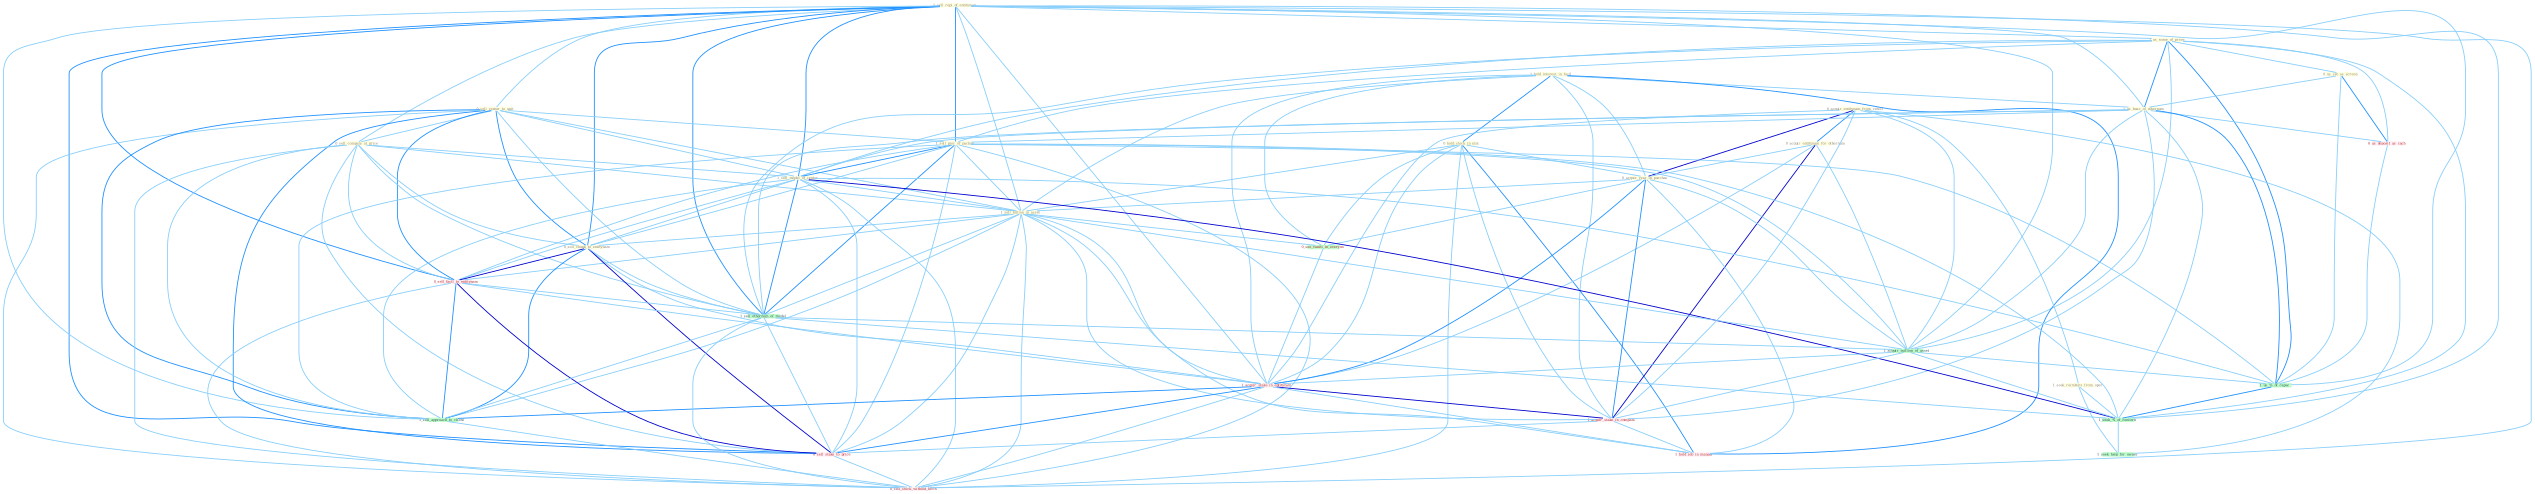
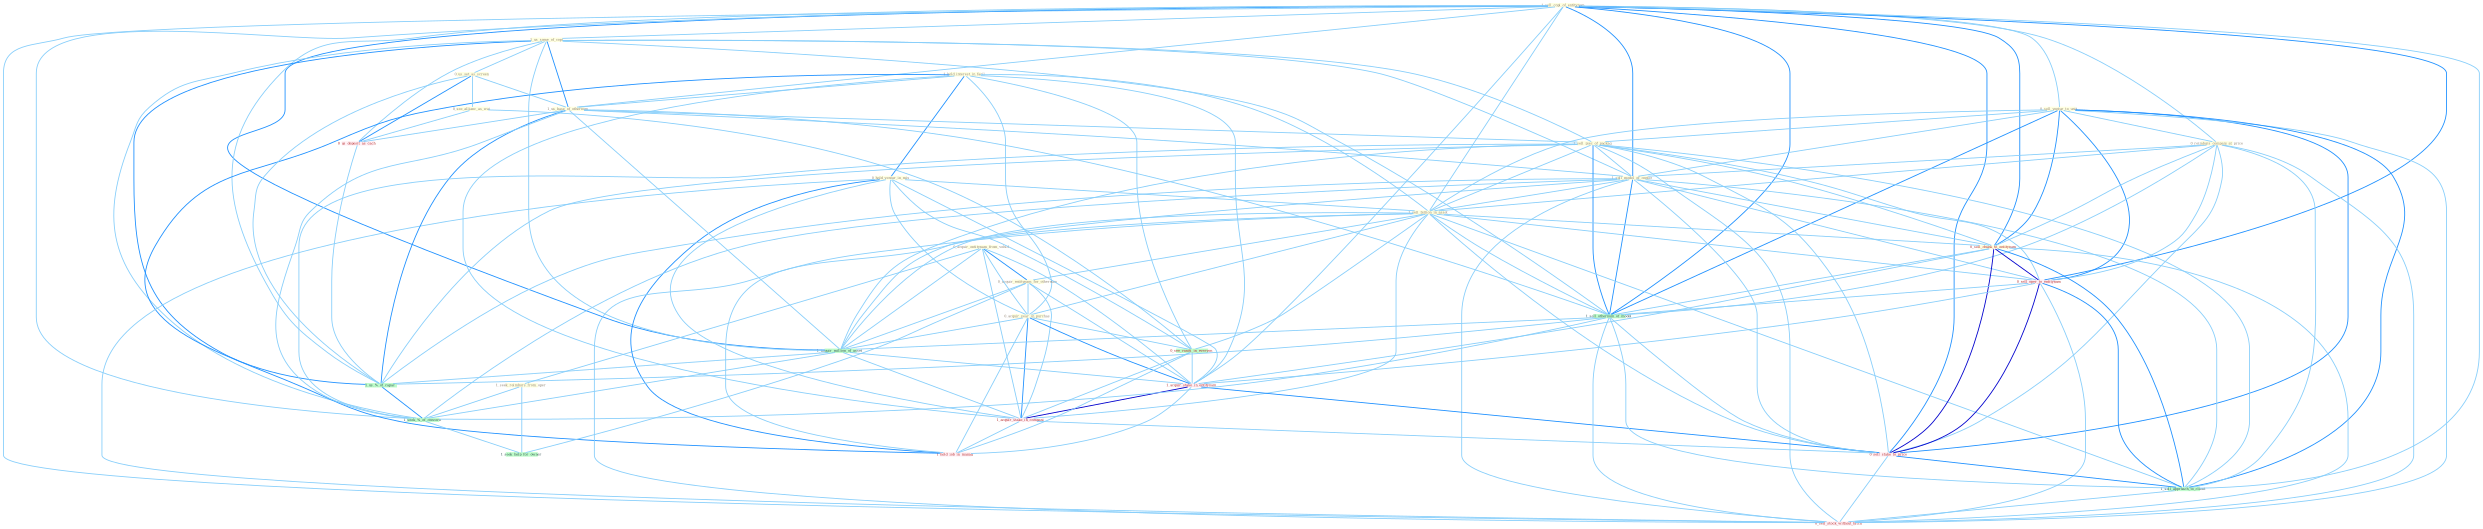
edge "1_sell_copi_of_entitynam" -- "1_acquir_million_of_asset": color #87cefa -> #1e90ff
node "1_us_some_of_proce": label "1_us_some_of_proce" -> "1_us_some_of_copi"
edge "1_sell_copi_of_entitynam" -- "1_sell_piec_of_packag": removed
node "0_see_allianc_as_wai": added
node "0_sell_compani_at_price": label "0_sell_compani_at_price" -> "0_reimburs_compani_at_price"
node "0_hold_stock_in_mix": label "0_hold_stock_in_mix" -> "0_hold_ventur_in_mix"
edge "0_acquir_entitynam_from_vehicl" -- "0_acquir_year_in_purchas": color #0000cd -> #87cefa
edge "1_sell_piec_of_packag" -- "1_sell_model_of_center": color #1e90ff -> #87cefa
edge "0_acquir_entitynam_from_vehicl" -- "1_seek_help_for_owner": now "0_acquir_entitynam_for_othernum" -- "1_seek_help_for_owner"
edge "1_sell_model_of_center" -- "1_acquir_million_of_asset": added
edge "0_sell_ventur_to_unit" -- "1_sell_othernum_of_model": color #87cefa -> #1e90ff
node "0_sell_chunk_to_entitynam": fontcolor #8b7d6b -> #b22222
edge "1_sell_model_of_center" -- "1_seek_%_of_concern": color #0000cd -> #87cefa
node "0_sell_facil_to_entitynam": label "0_sell_facil_to_entitynam" -> "0_sell_oper_to_entitynam"
edge "0_acquir_entitynam_for_othernum" -- "1_acquir_stake_in_compani": color #0000cd -> #87cefa
edge "1_sell_billion_in_asset" -- "1_acquir_stake_in_entitynam": now "1_sell_billion_in_asset" -- "0_acquir_entitynam_for_othernum"
edge "1_us_base_of_othernum" -- "1_acquir_stake_in_compani": now "0_see_vaniti_in_everyon" -- "1_acquir_stake_in_compani"
edge "1_sell_othernum_of_model" -- "1_us_%_of_capac": added
edge "0_see_vaniti_in_everyon" -- "1_hold_job_in_manag": added
edge "1_acquir_stake_in_entitynam" -- "1_sell_approach_to_client": now "0_sell_stake_to_price" -- "1_sell_approach_to_client"
edge "1_acquir_stake_in_entitynam" -- "0_sell_stock_without_hitch": now "0_sell_chunk_to_entitynam" -- "0_sell_stock_without_hitch"
